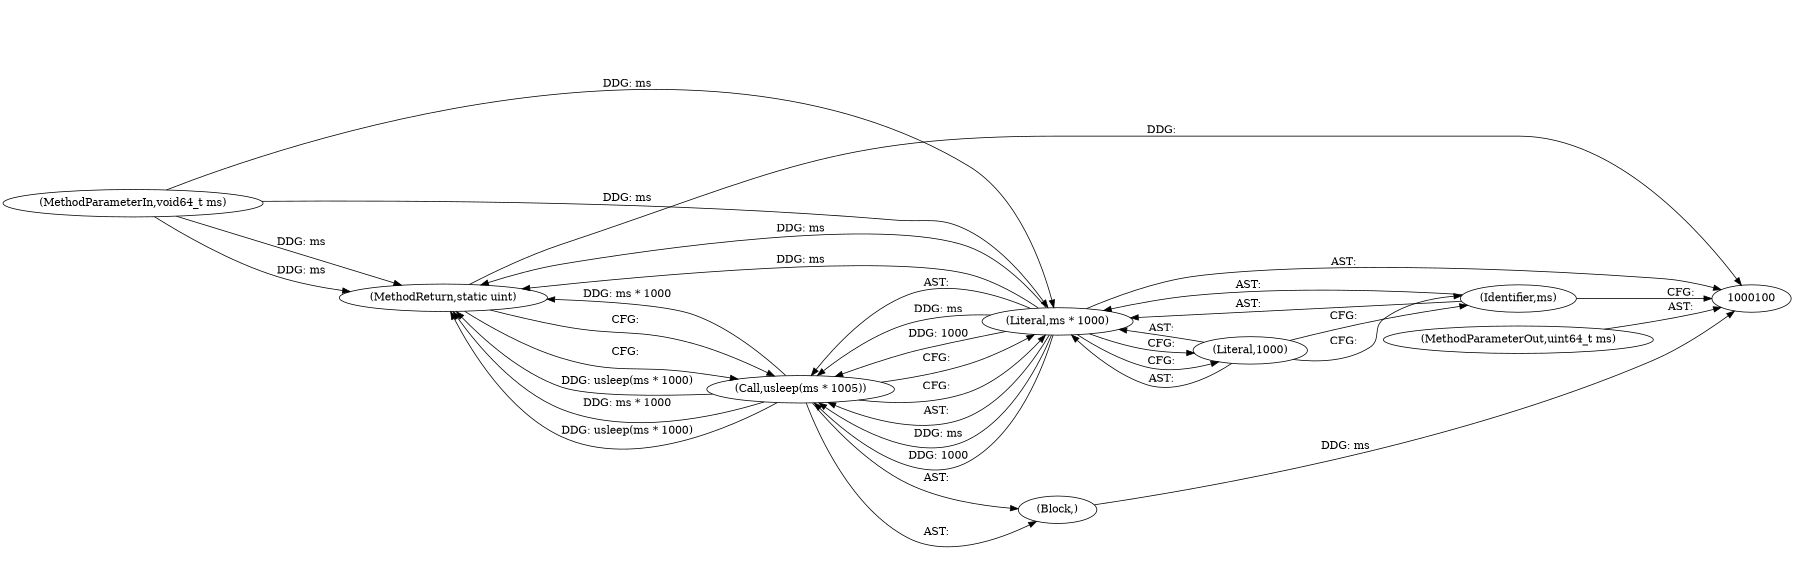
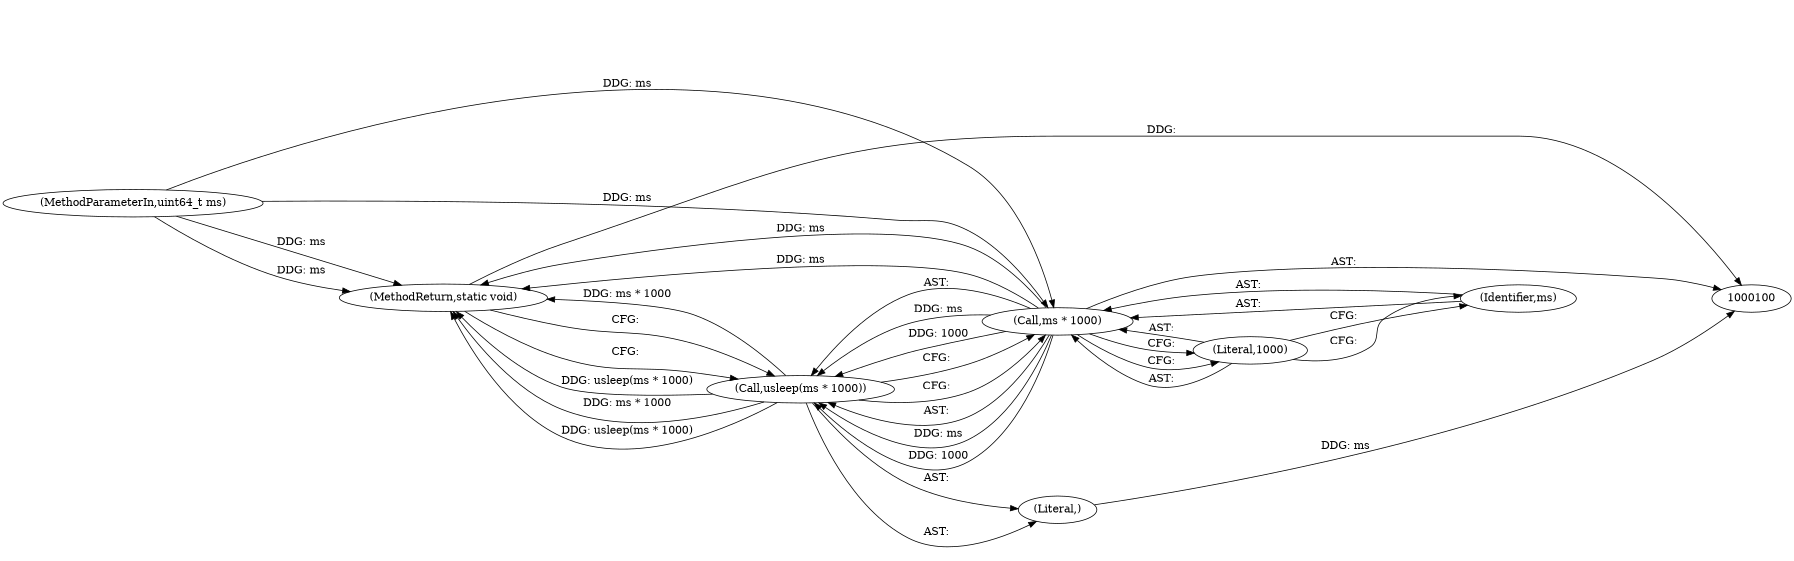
node "(MethodParameterIn,void64_t ms)": label "(MethodParameterIn,void64_t ms)" -> "(MethodParameterIn,uint64_t ms)"
node "(MethodReturn,static uint)": label "(MethodReturn,static uint)" -> "(MethodReturn,static void)"
edge "(Identifier,ms)" -> "1000100": removed, label "CFG:"
node "(Literal,ms * 1000)": label "(Literal,ms * 1000)" -> "(Call,ms * 1000)"
node "(MethodParameterOut,uint64_t ms)": removed
node "(Call,usleep(ms * 1005))": label "(Call,usleep(ms * 1005))" -> "(Call,usleep(ms * 1000))"
node "(Block,)": label "(Block,)" -> "(Literal,)"
